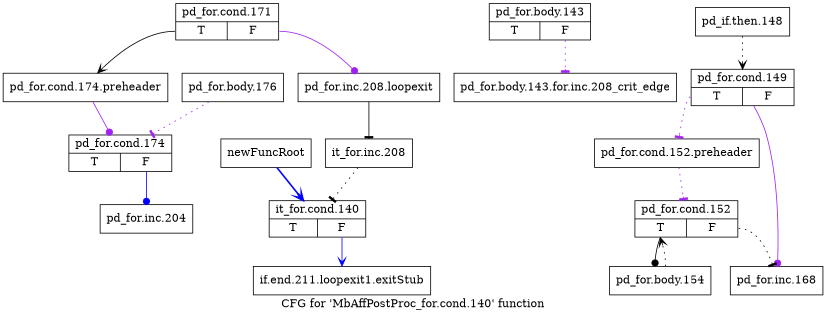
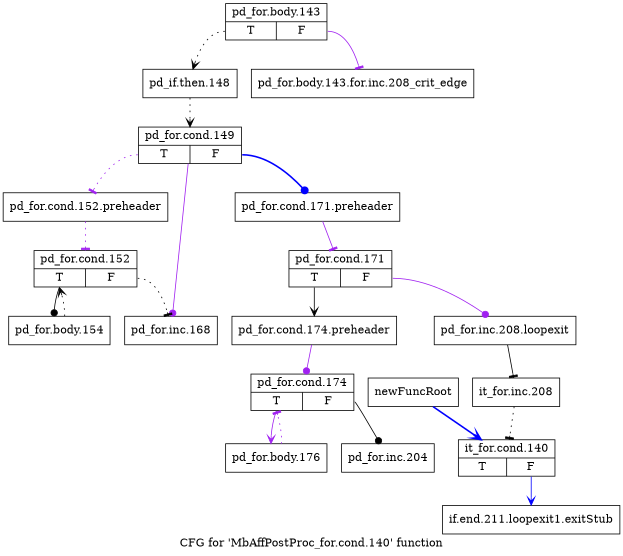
edge "pd_for.body.143" -> "pd_if.then.148": added
edge "pd_for.body.143" -> "pd_for.body.143.for.inc.208_crit_edge": style dotted -> solid
edge "pd_for.cond.174" -> "pd_for.inc.204": color blue -> black
node "pd_for.cond.171.preheader": added
edge "pd_for.cond.174" -> "pd_for.body.176": added
